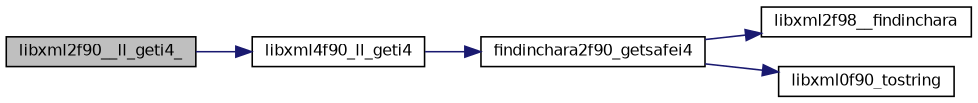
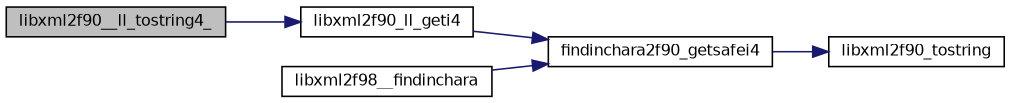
edge "findinchara2f90_getsafei4" -> "libxml2f98__findinchara": reversed
node "libxml2f90__ll_geti4_": label "libxml2f90__ll_geti4_" -> "libxml2f90__ll_tostring4_"
node "libxml4f90_ll_geti4": label "libxml4f90_ll_geti4" -> "libxml2f90_ll_geti4"
node "libxml0f90_tostring": label "libxml0f90_tostring" -> "libxml2f90_tostring"
